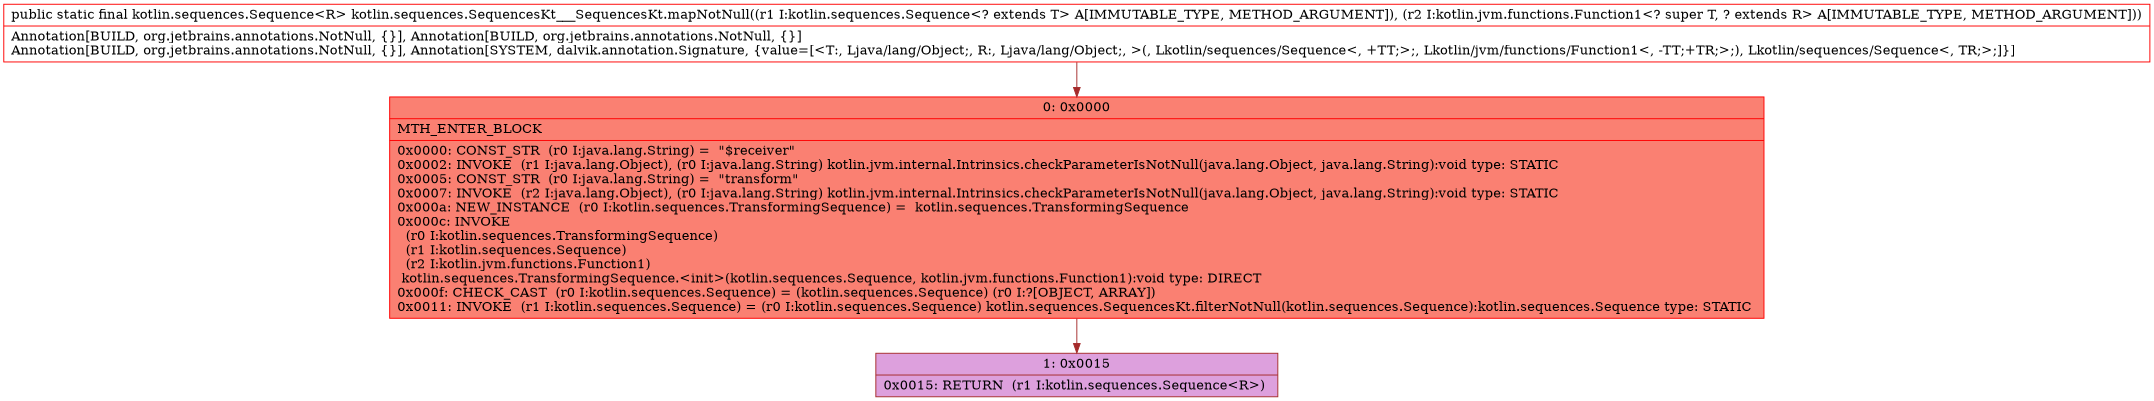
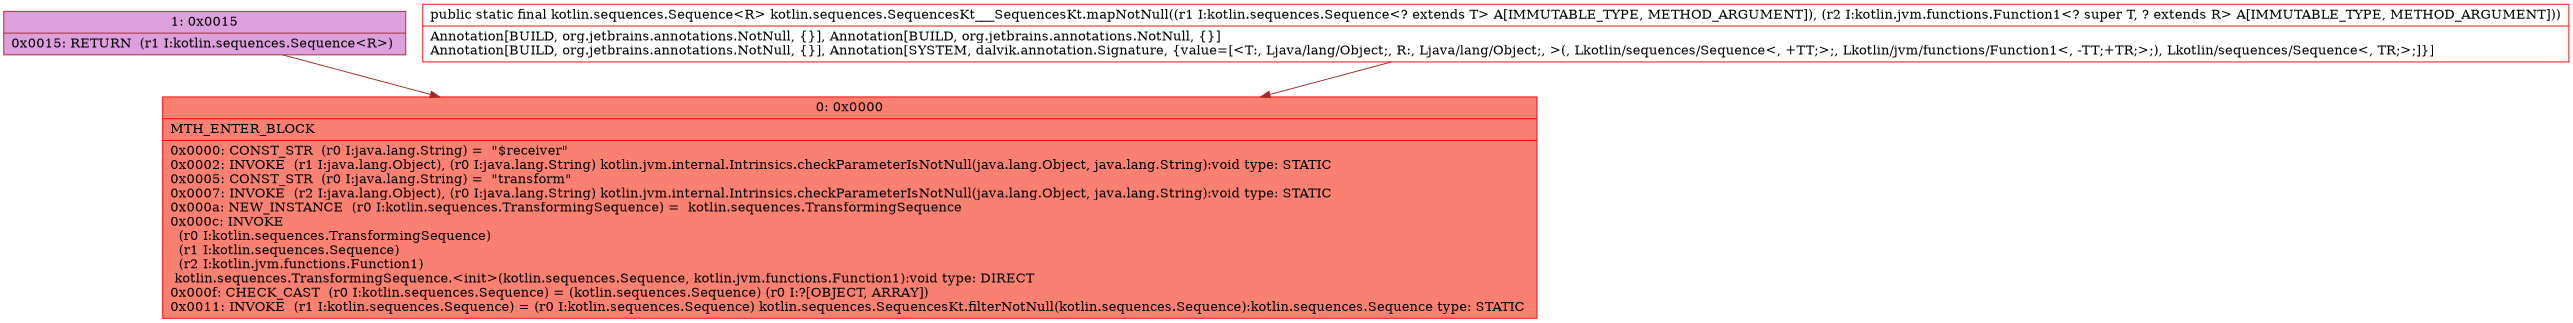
edge "0: 0x0000" -> "1: 0x0015": reversed
